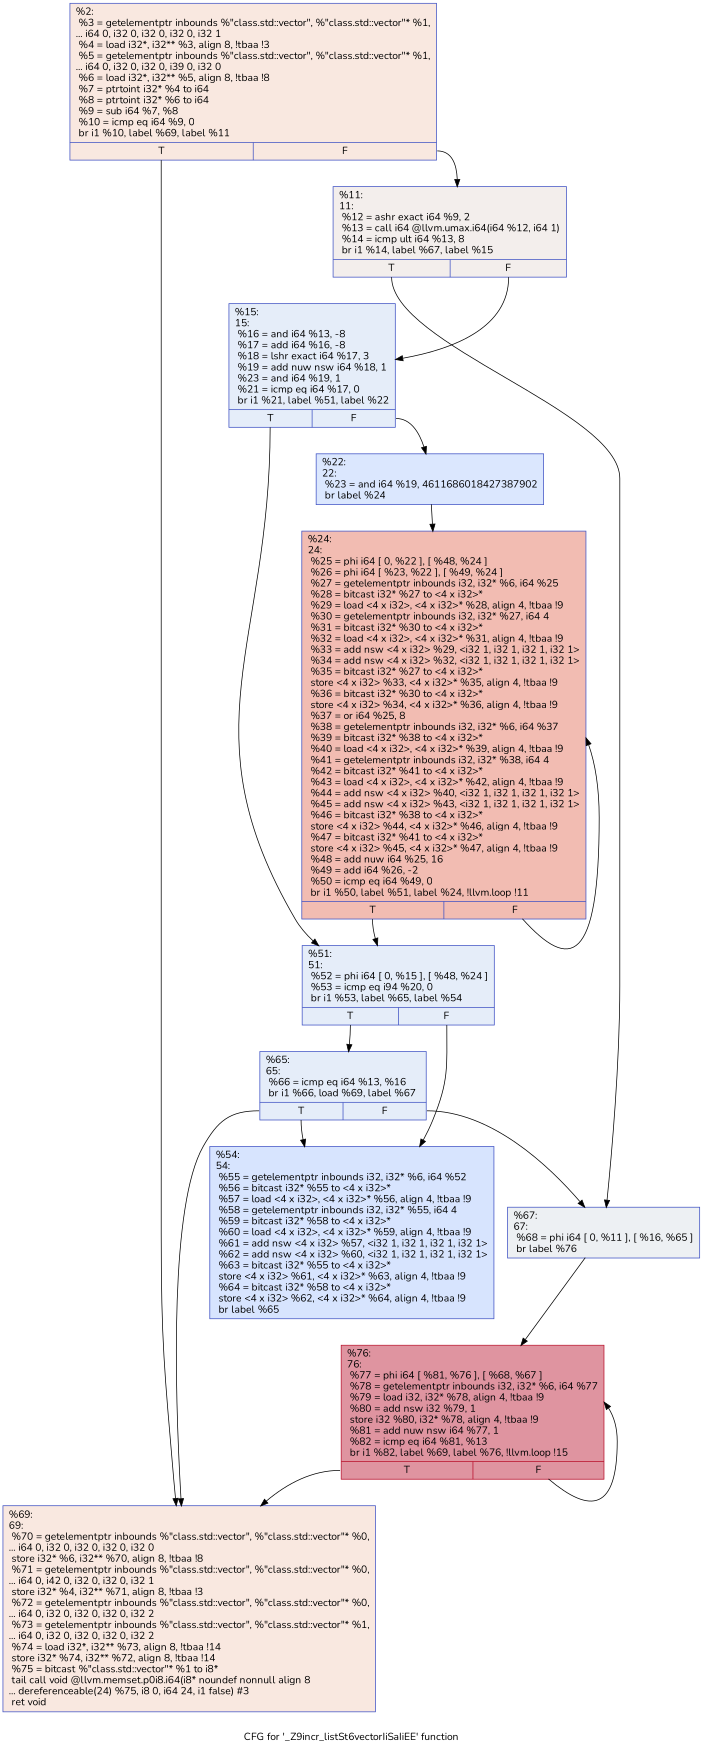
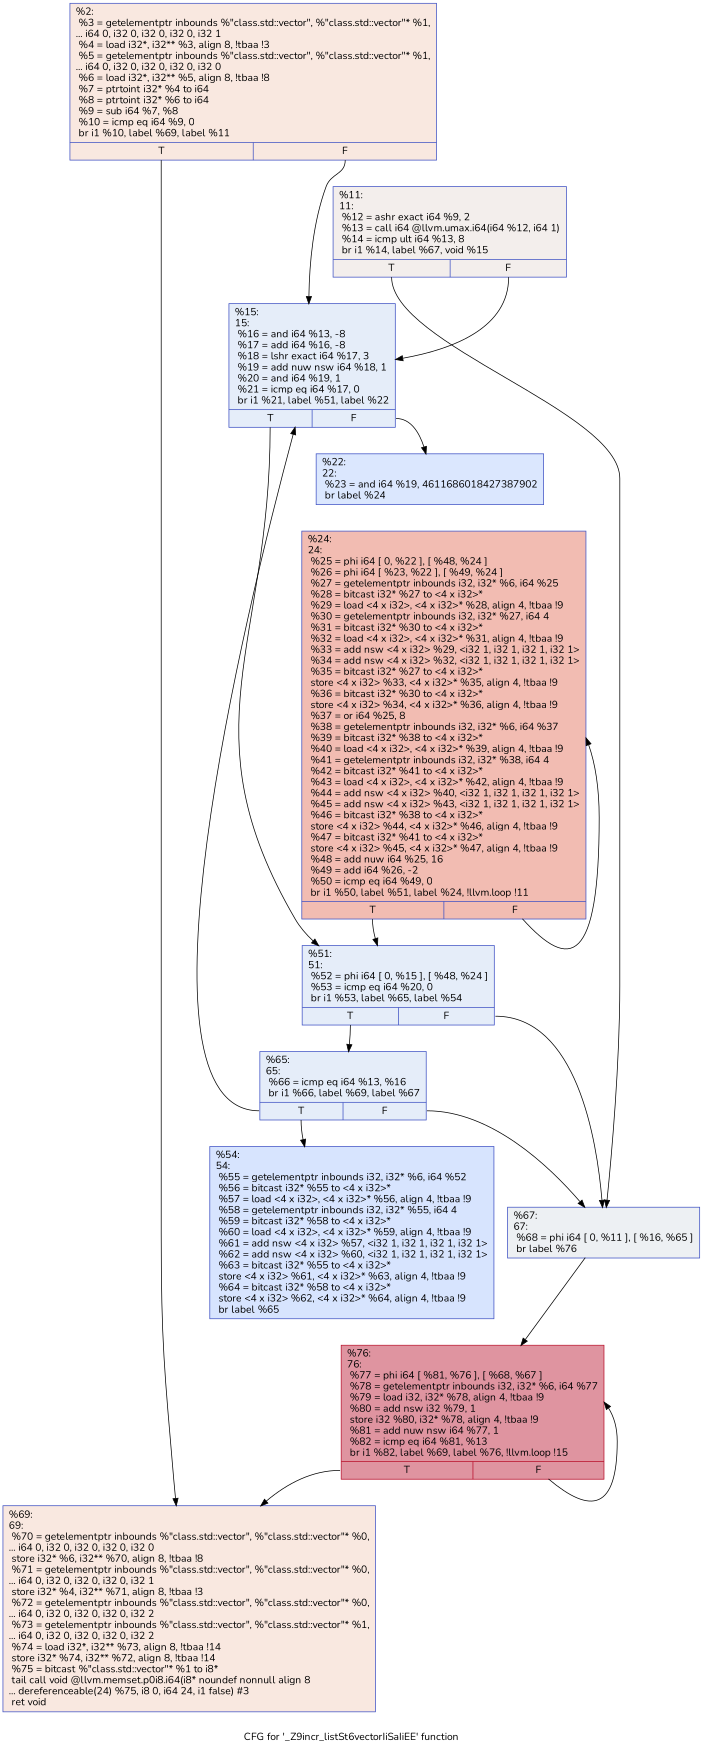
node "%2:": text "... i64 0, i32 0, i32 0, i39 0, i32 0" -> "... i64 0, i32 0, i32 0, i32 0, i32 0"
edge "%2:" -> "%11:": now "%2:" -> "%15:"
node "%11:": text "br i1 %14, label %67, label %15" -> "br i1 %14, label %67, void %15"
node "%15:": text "%23 = and i64 %19, 1" -> "%20 = and i64 %19, 1"
edge "%22:" -> "%24:": removed
node "%51:": text "%53 = icmp eq i94 %20, 0" -> "%53 = icmp eq i64 %20, 0"
edge "%51:" -> "%54:": now "%51:" -> "%67:"
node "%65:": text "br i1 %66, load %69, label %67" -> "br i1 %66, label %69, label %67"
edge "%65:" -> "%69:": now "%65:" -> "%15:"
node "%69:": text "... i64 0, i42 0, i32 0, i32 0, i32 1" -> "... i64 0, i32 0, i32 0, i32 0, i32 1"
